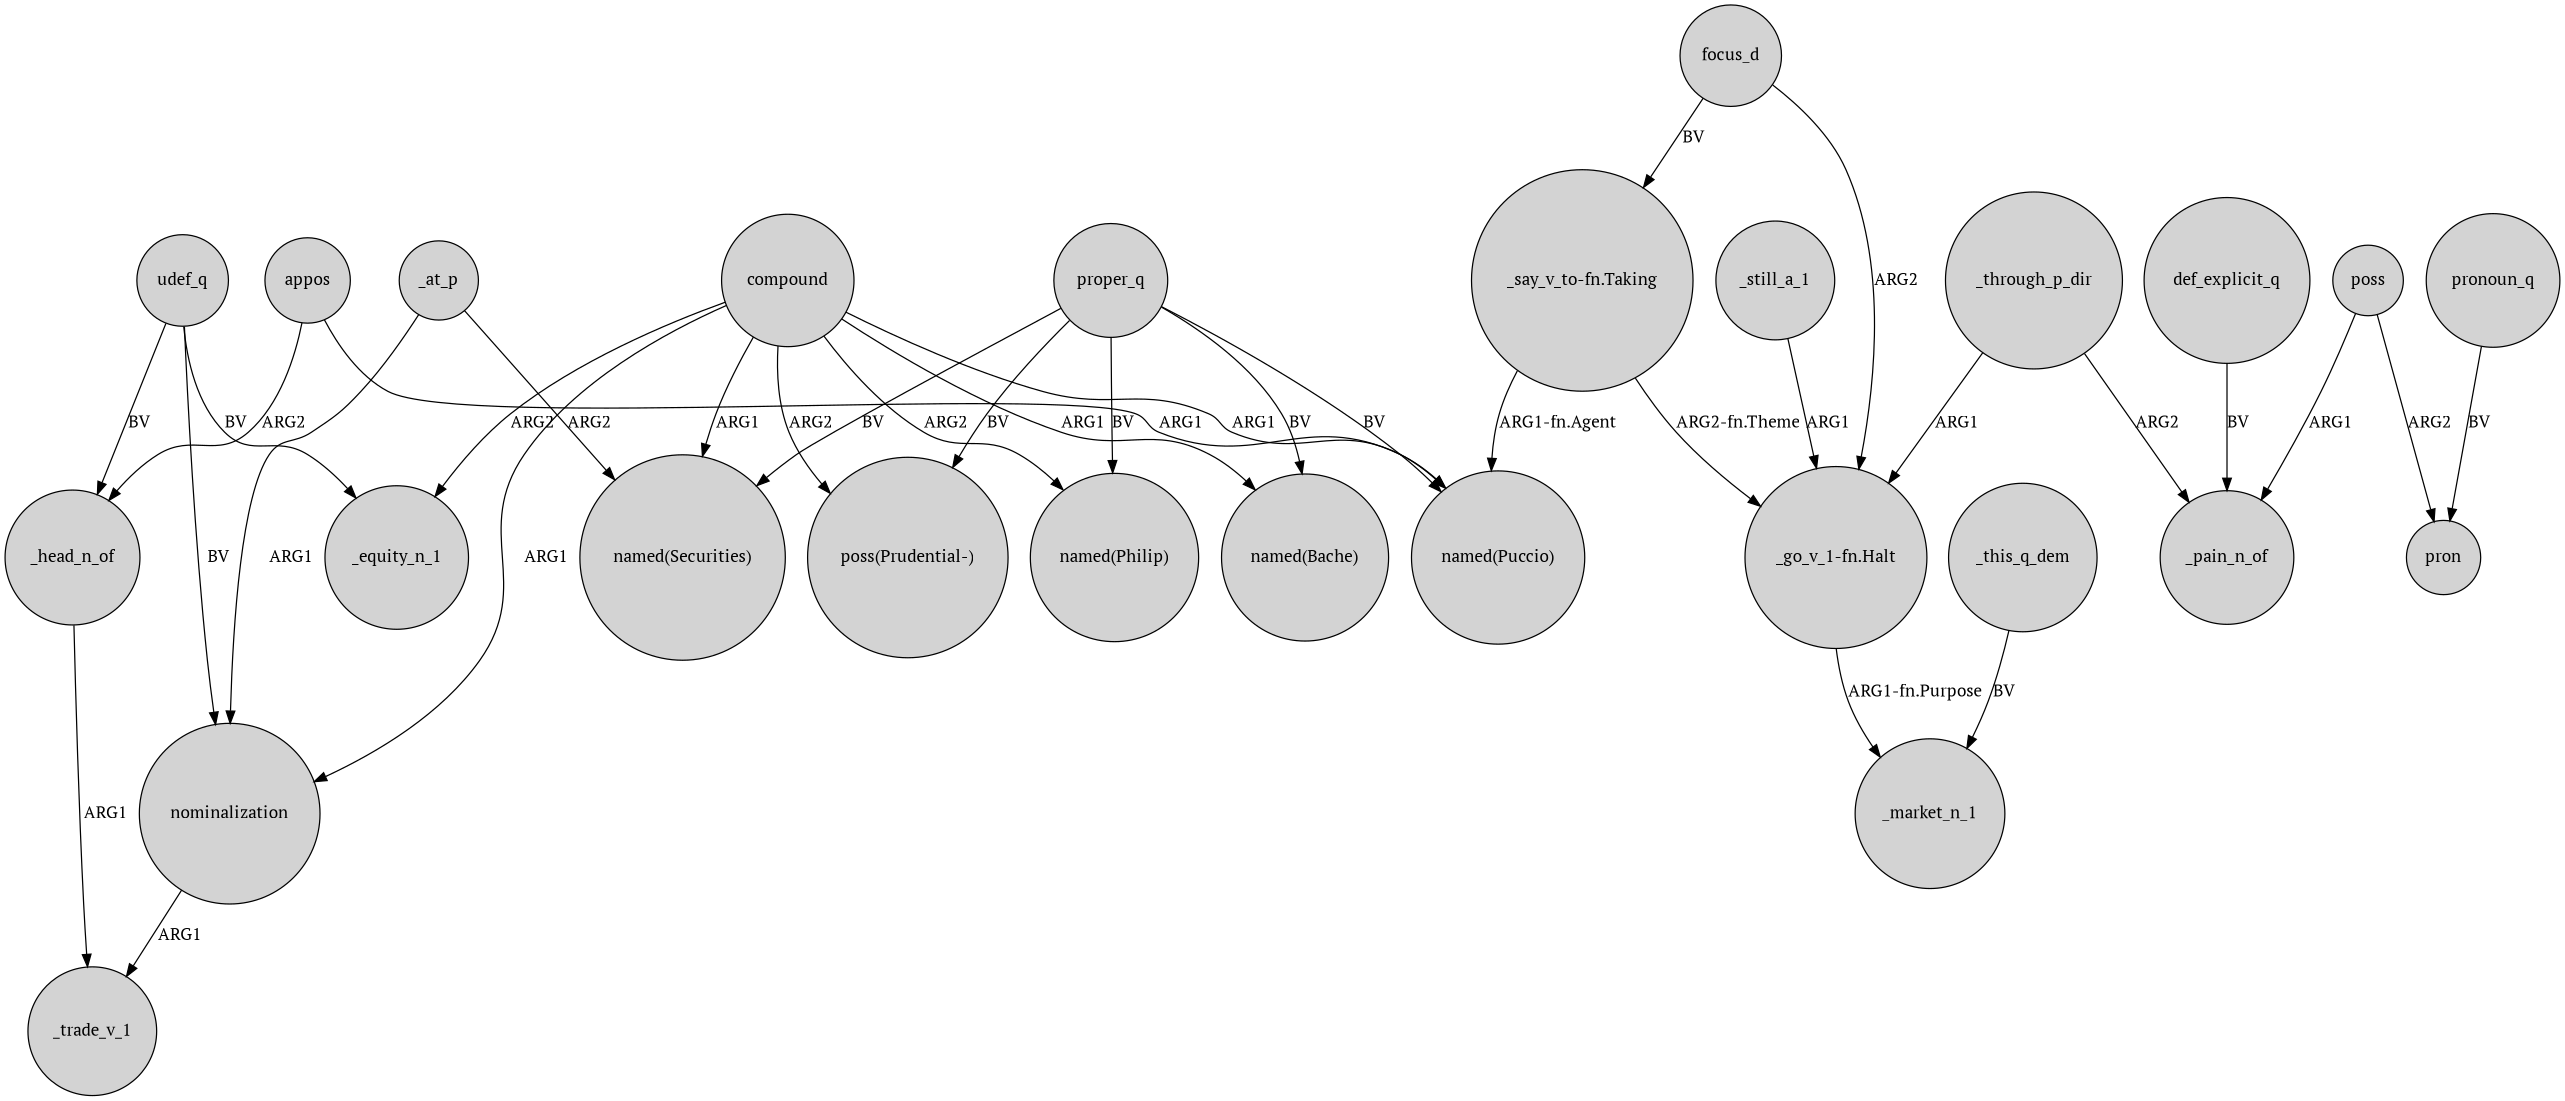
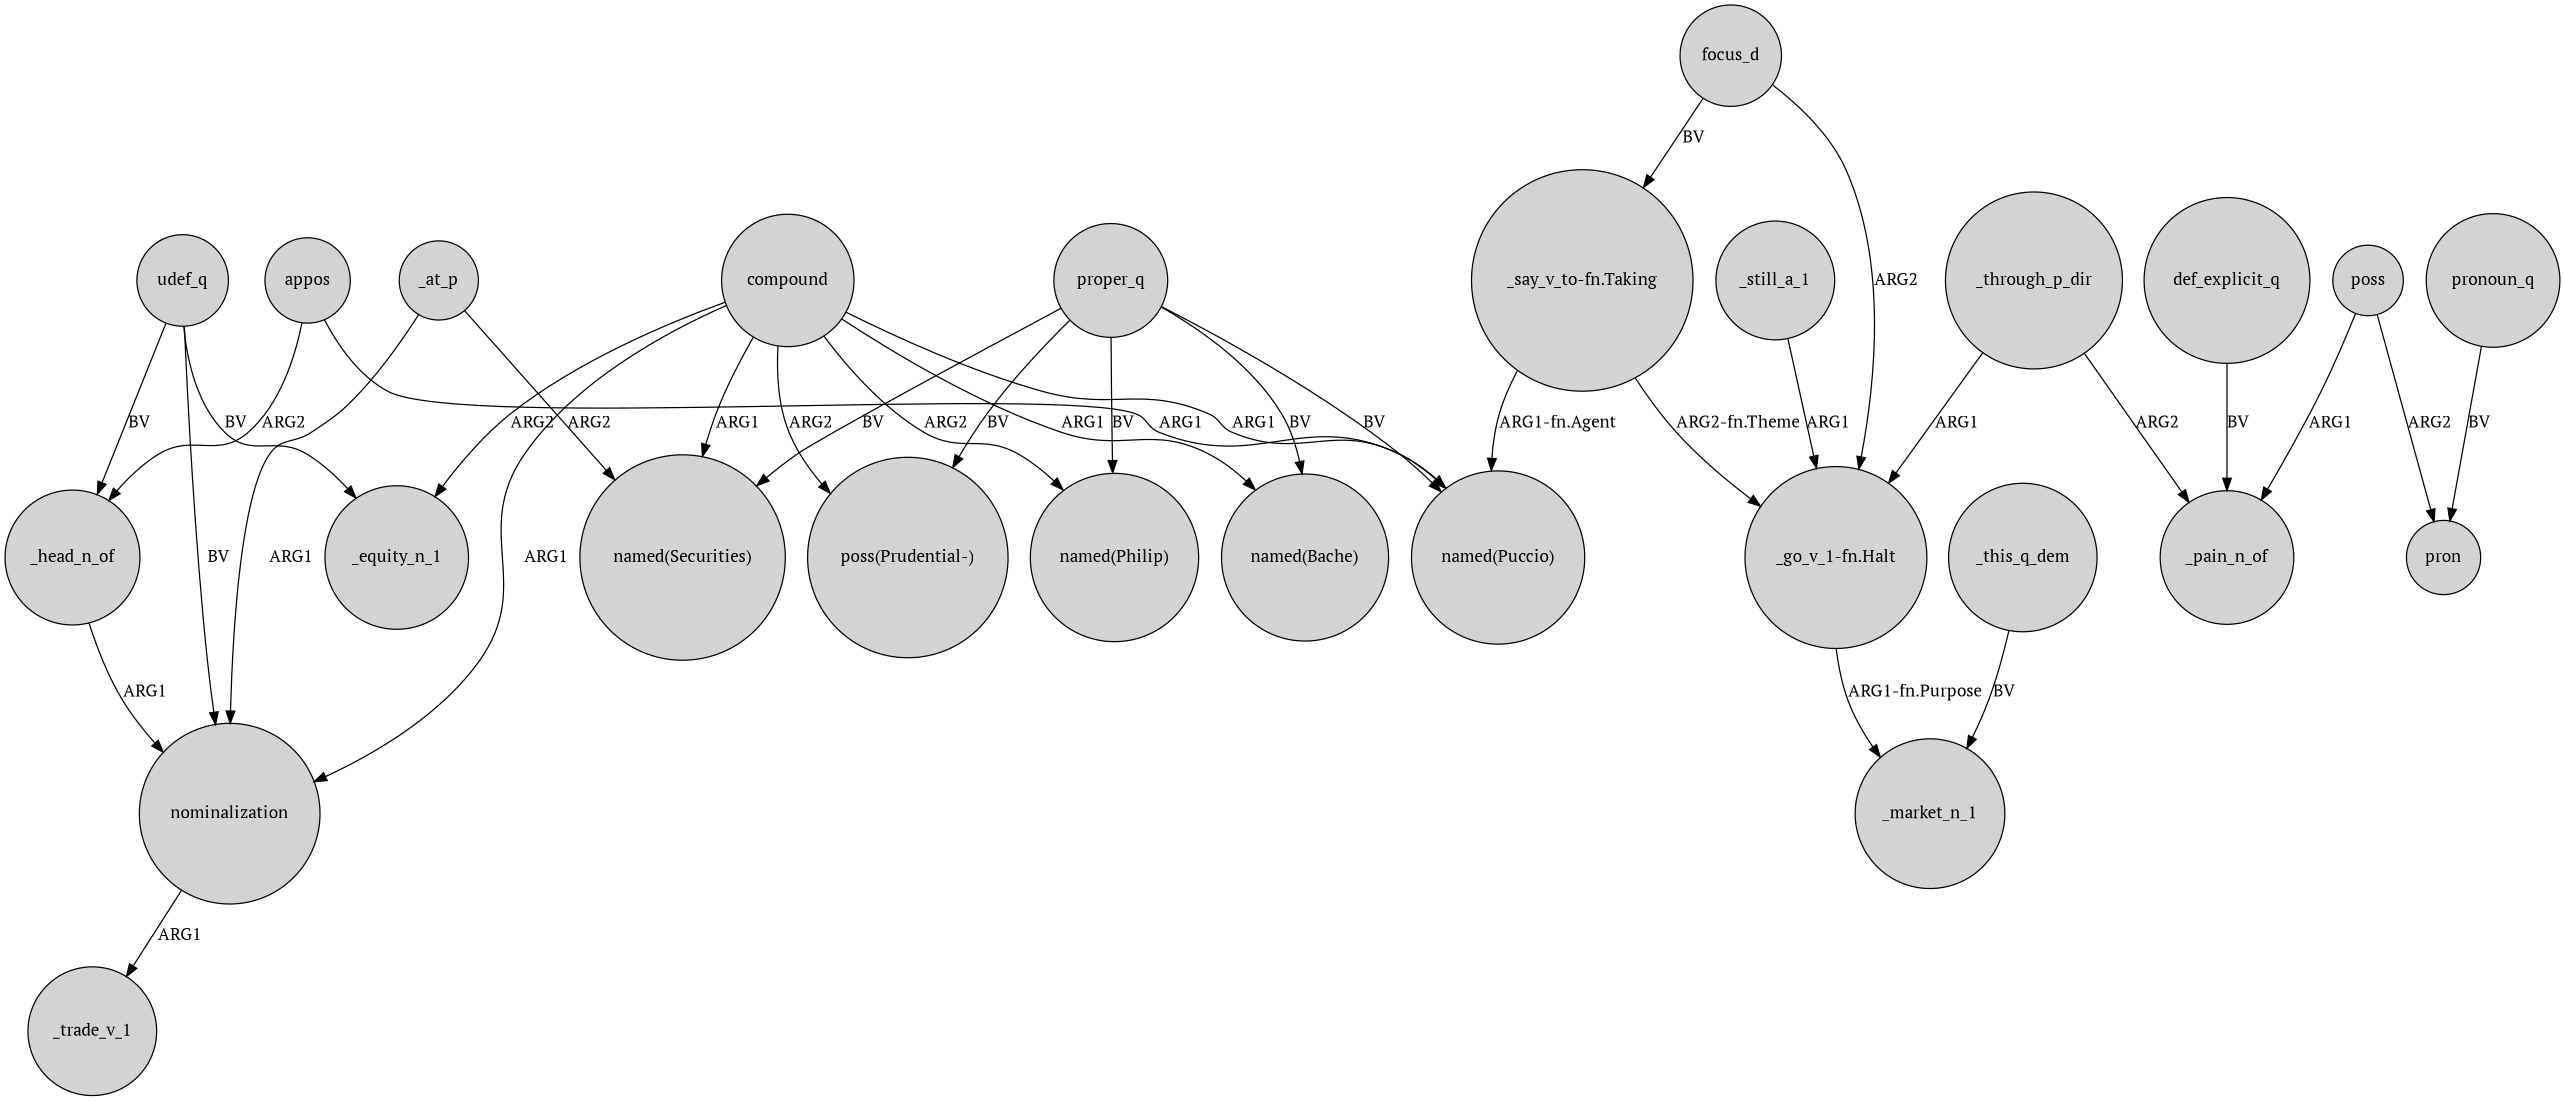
edge "_head_n_of" -> "_trade_v_1": now "_head_n_of" -> "nominalization"
